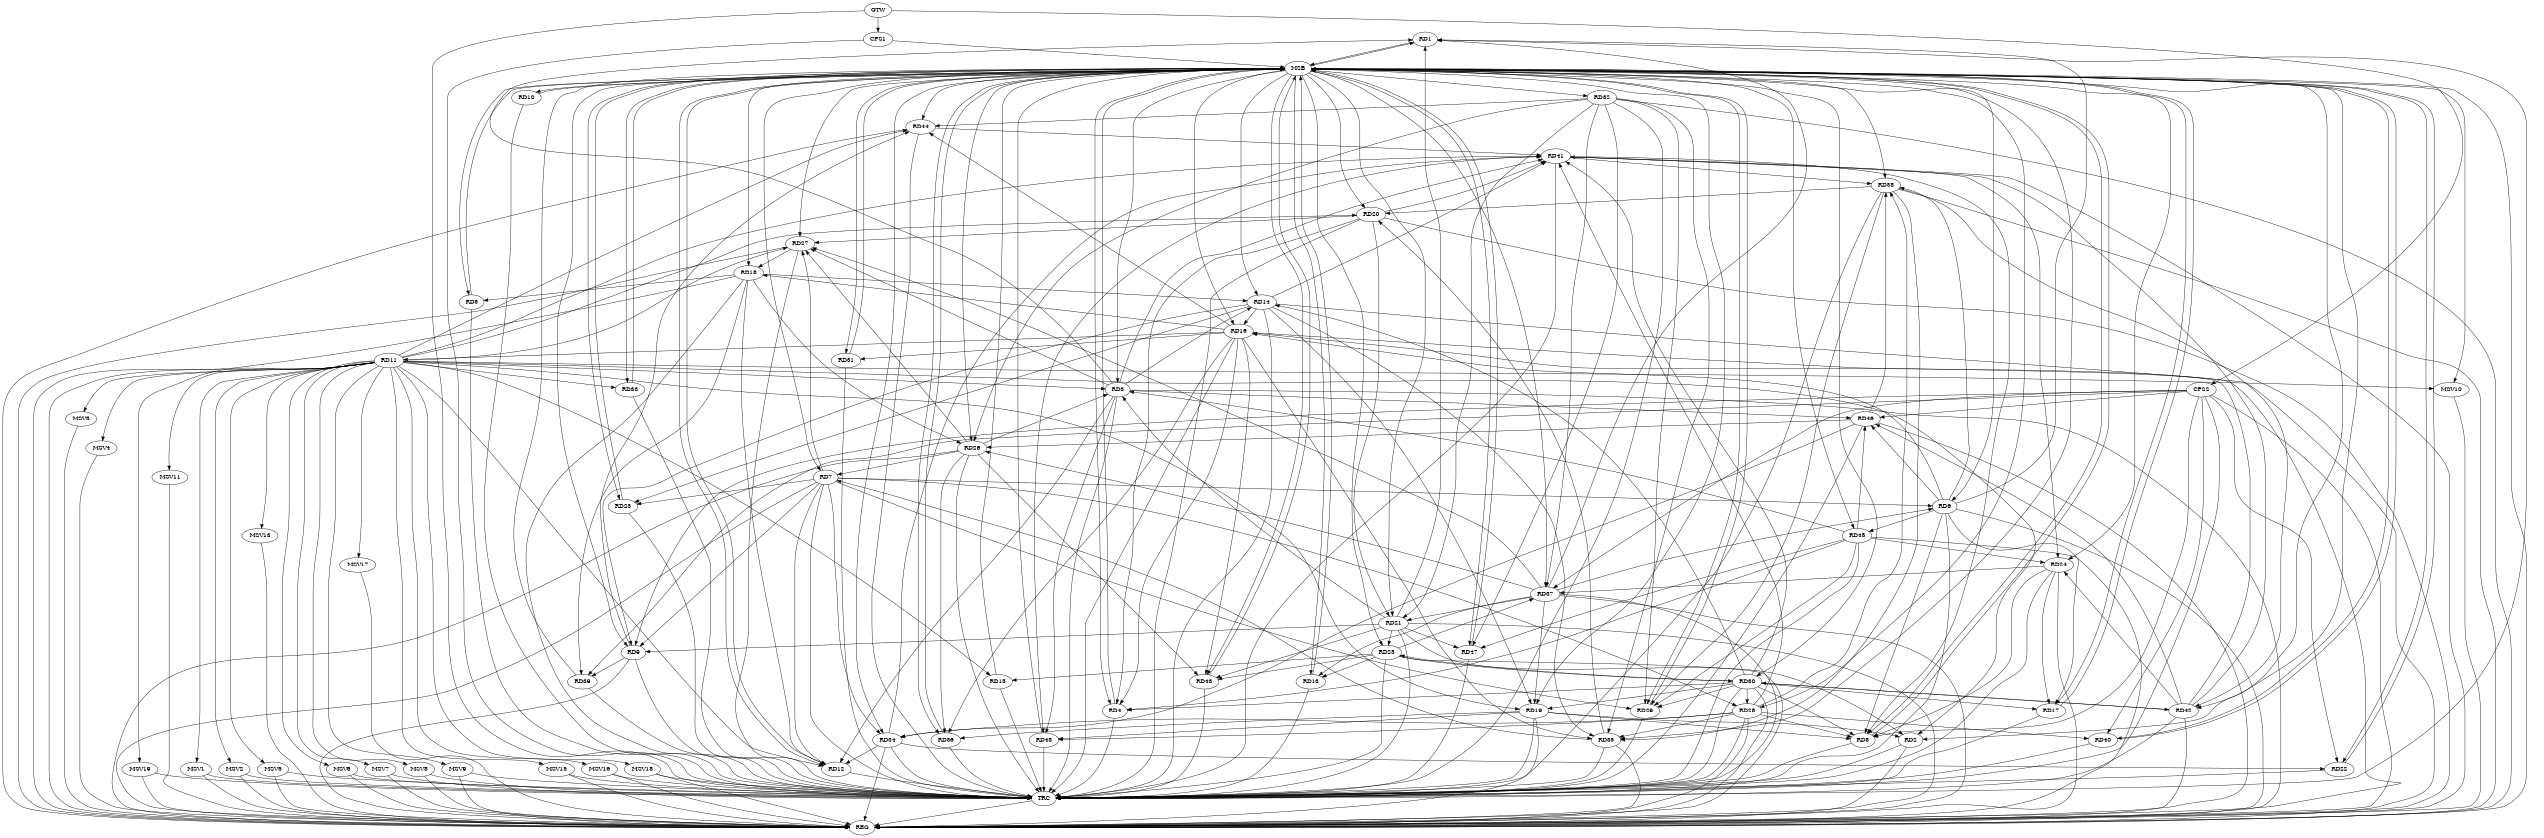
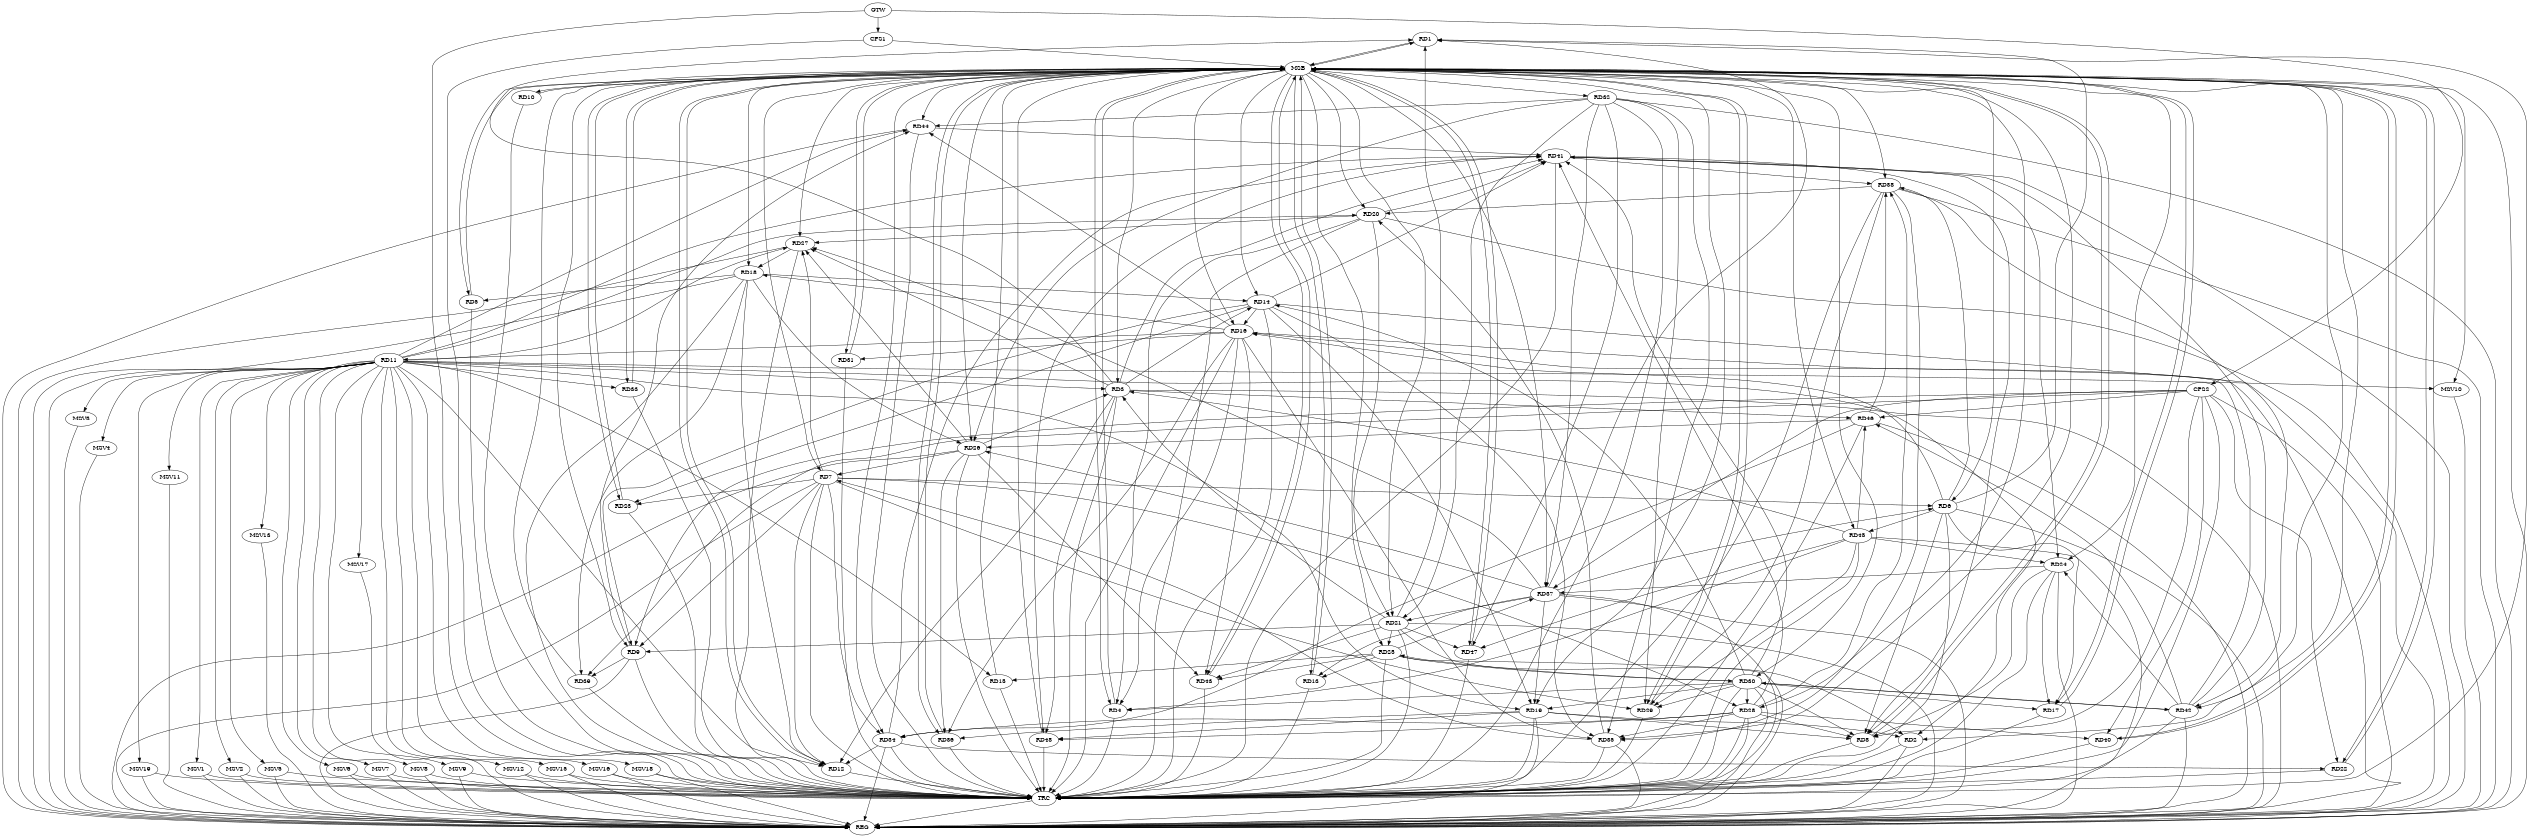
edge "RD6" -> "RD46": removed
node "MSV12": added
